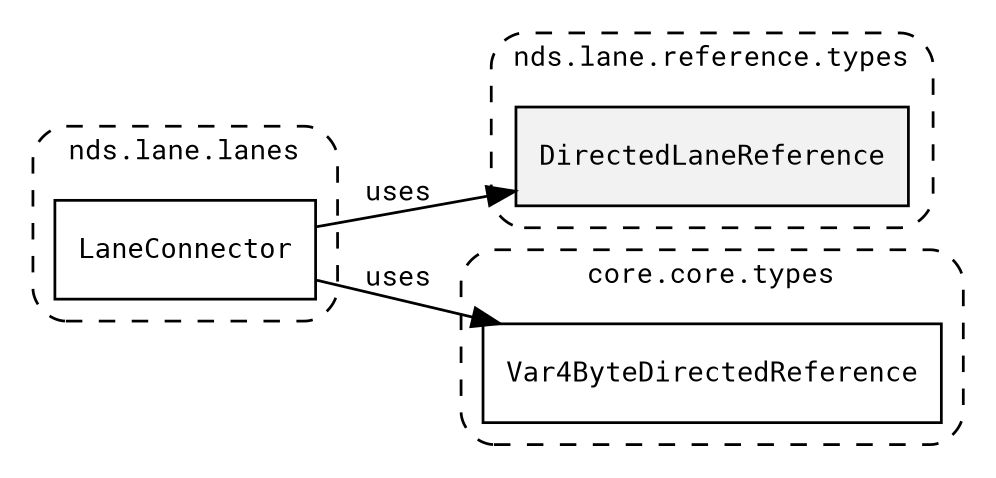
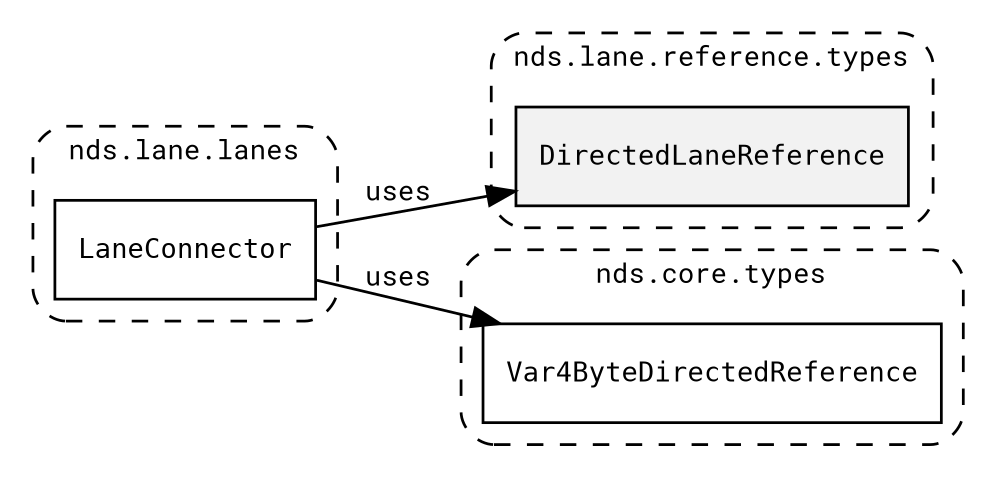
cluster "core.core.types": label "core.core.types" -> "nds.core.types"
